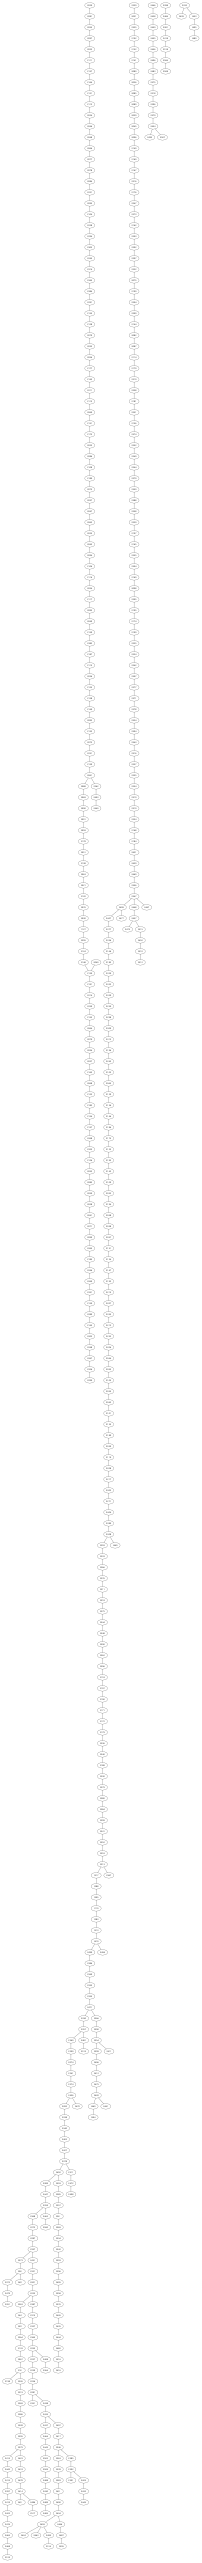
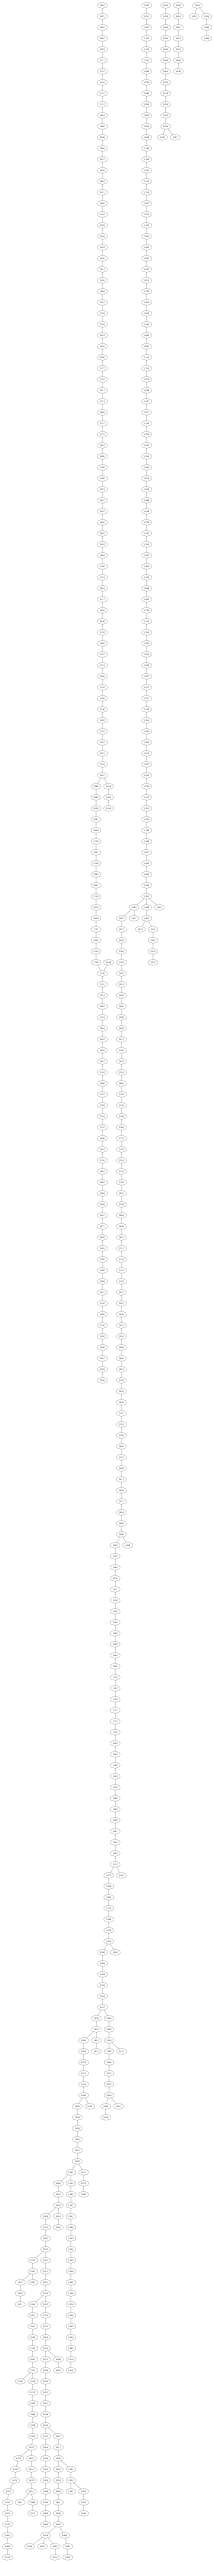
edge "2281" -- "2438": now "2351" -- "2438"
